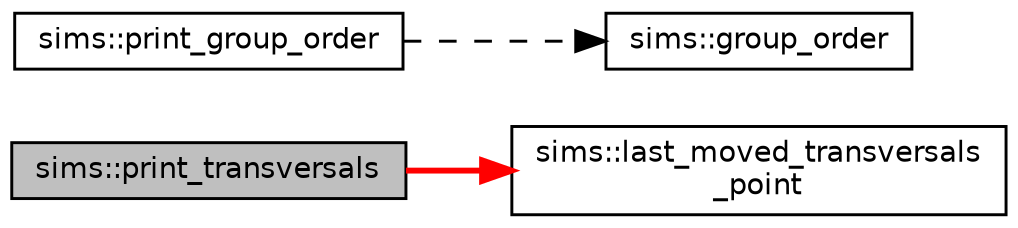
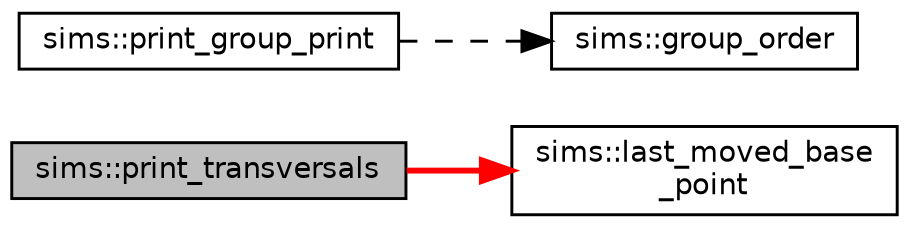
node "sims::print_group_order": label "sims::print_group_order" -> "sims::print_group_print"
node "sims::last_moved_transversals _point": label "sims::last_moved_transversals _point" -> "sims::last_moved_base _point"
